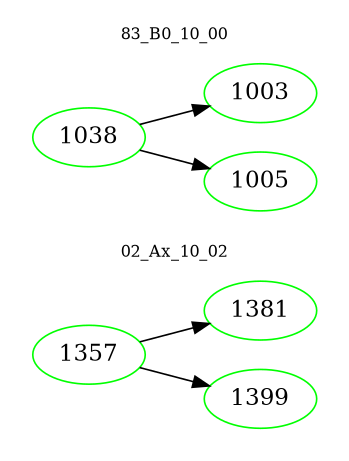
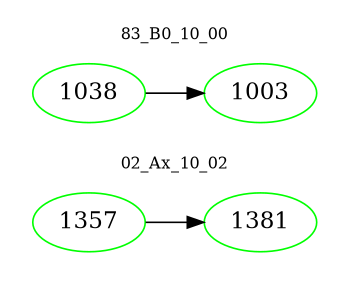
node "1005": removed
node "1399": removed
